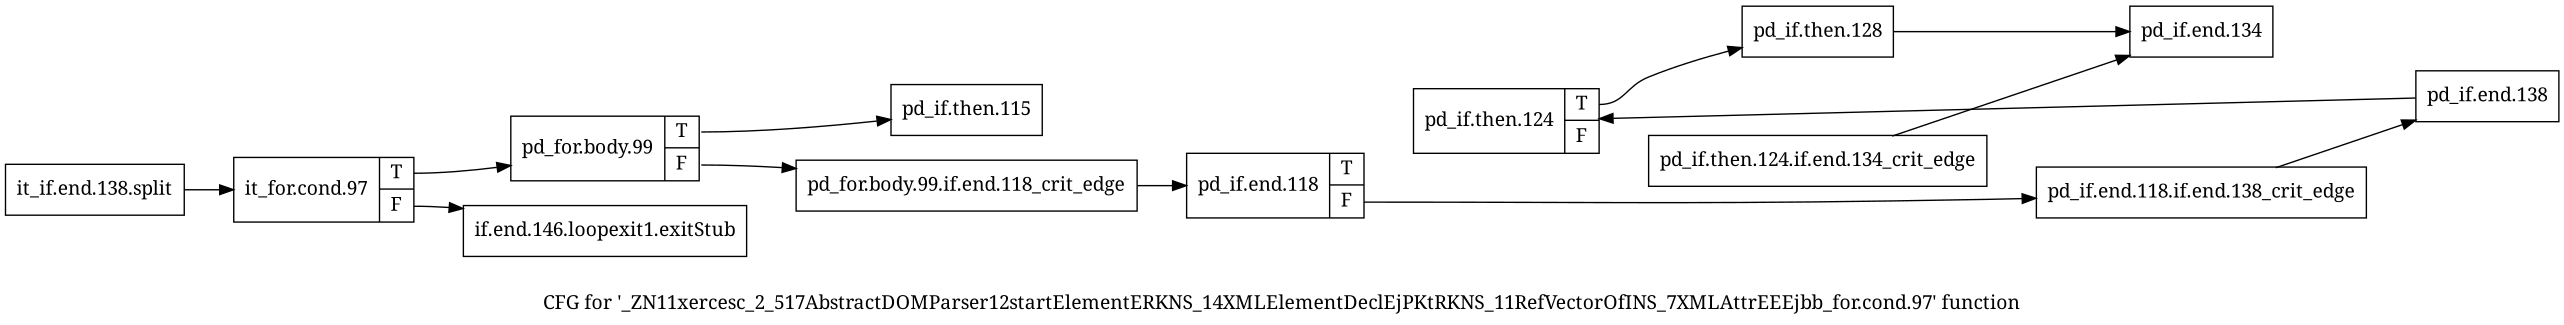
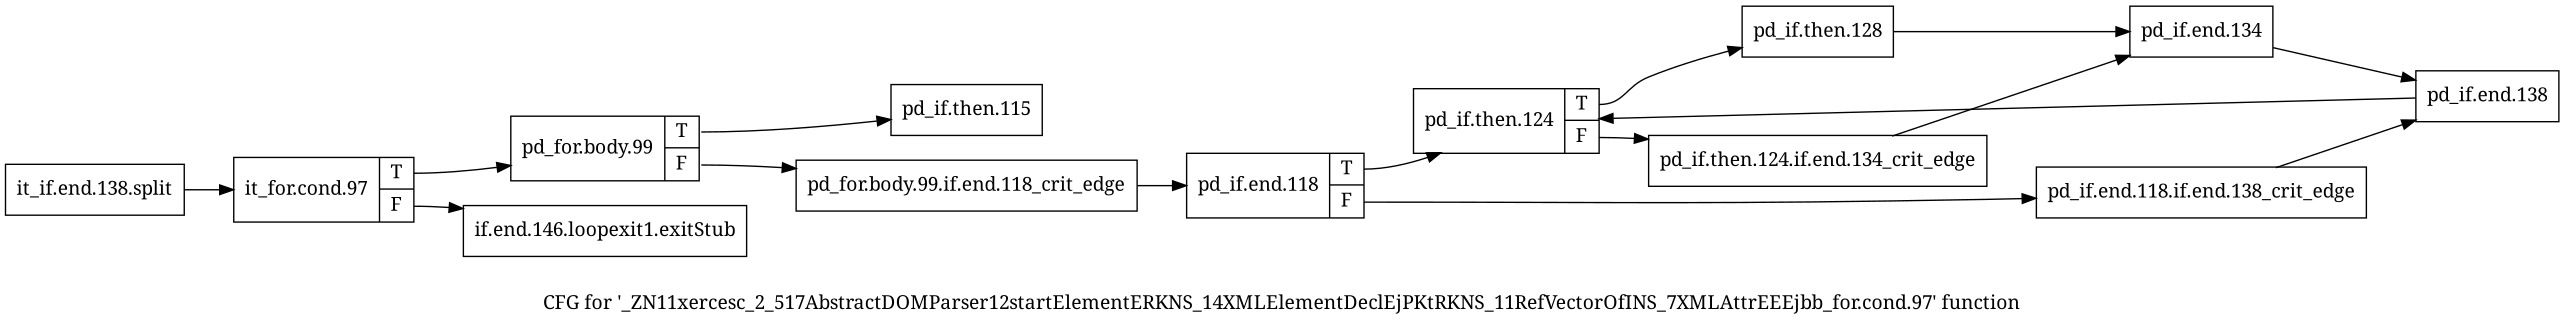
edge "pd_if.end.134" -> "pd_if.end.138": added
edge "pd_if.then.124" -> "pd_if.then.124.if.end.134_crit_edge": added
edge "pd_if.end.118" -> "pd_if.then.124": added
